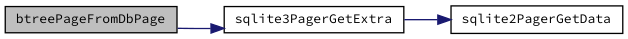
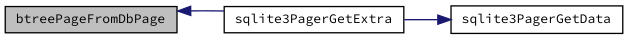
node "sqlite2PagerGetData": label "sqlite2PagerGetData" -> "sqlite3PagerGetData"
edge "btreePageFromDbPage" -> "sqlite3PagerGetExtra": reversed
